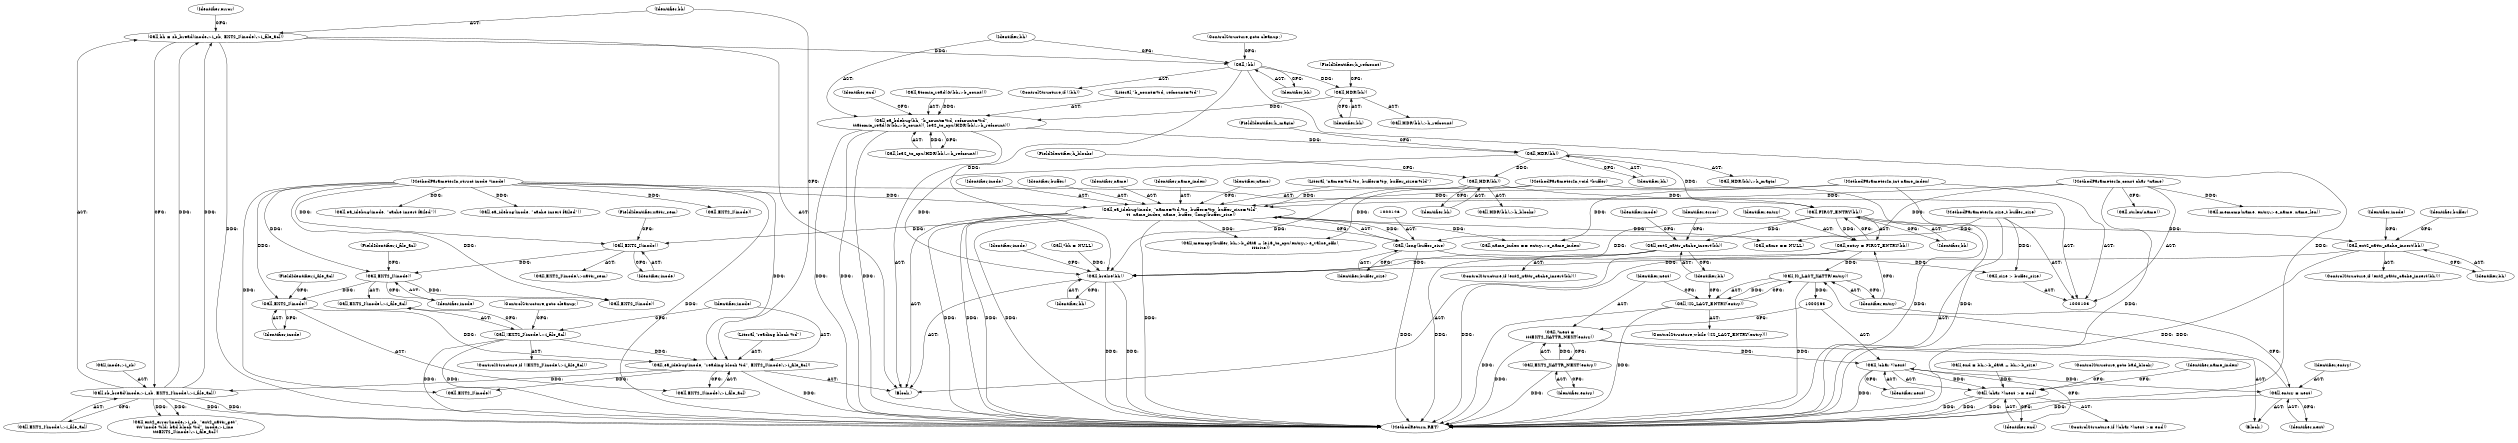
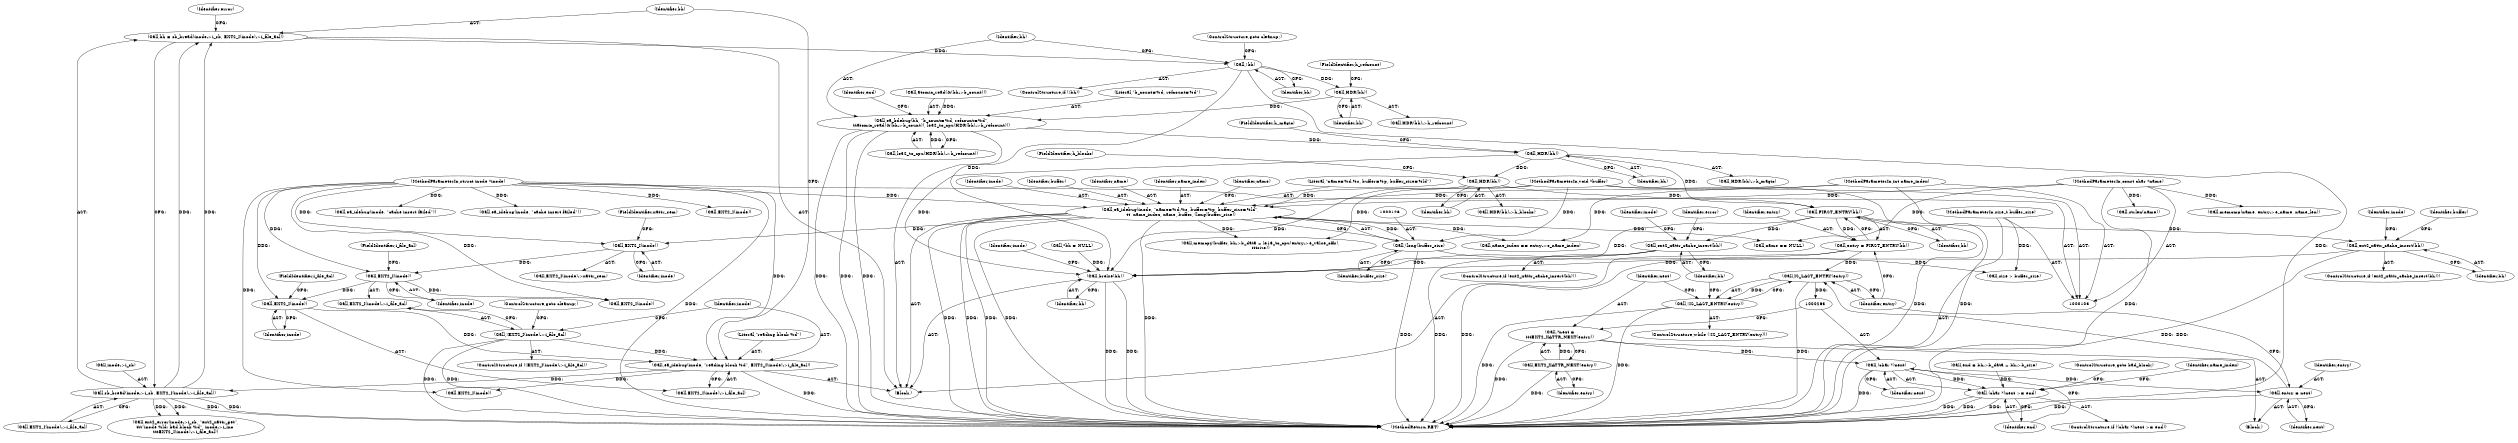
edge "(MethodParameterIn,const char *name)" -> "(Call,strlen(name))": label "CFG: " -> "DDG: "
edge "(MethodParameterIn,size_t buffer_size)" -> "(Call,(long)buffer_size)": now "(MethodParameterIn,void *buffer)" -> "(Call,(long)buffer_size)"
node "(Call,IS_LAST_XATTR(entry))": label "(Call,IS_LAST_XATTR(entry))" -> "(Call,IS_LAST_ENTRY(entry))"
edge "(Call,size > buffer_size)" -> "1000103": now "(MethodParameterIn,void *buffer)" -> "1000103"
edge "(Call,bh = sb_bread(inode->i_sb, EXT2_I(inode)->i_file_acl))" -> "(MethodReturn,RET)": removed, label "DDG:"
